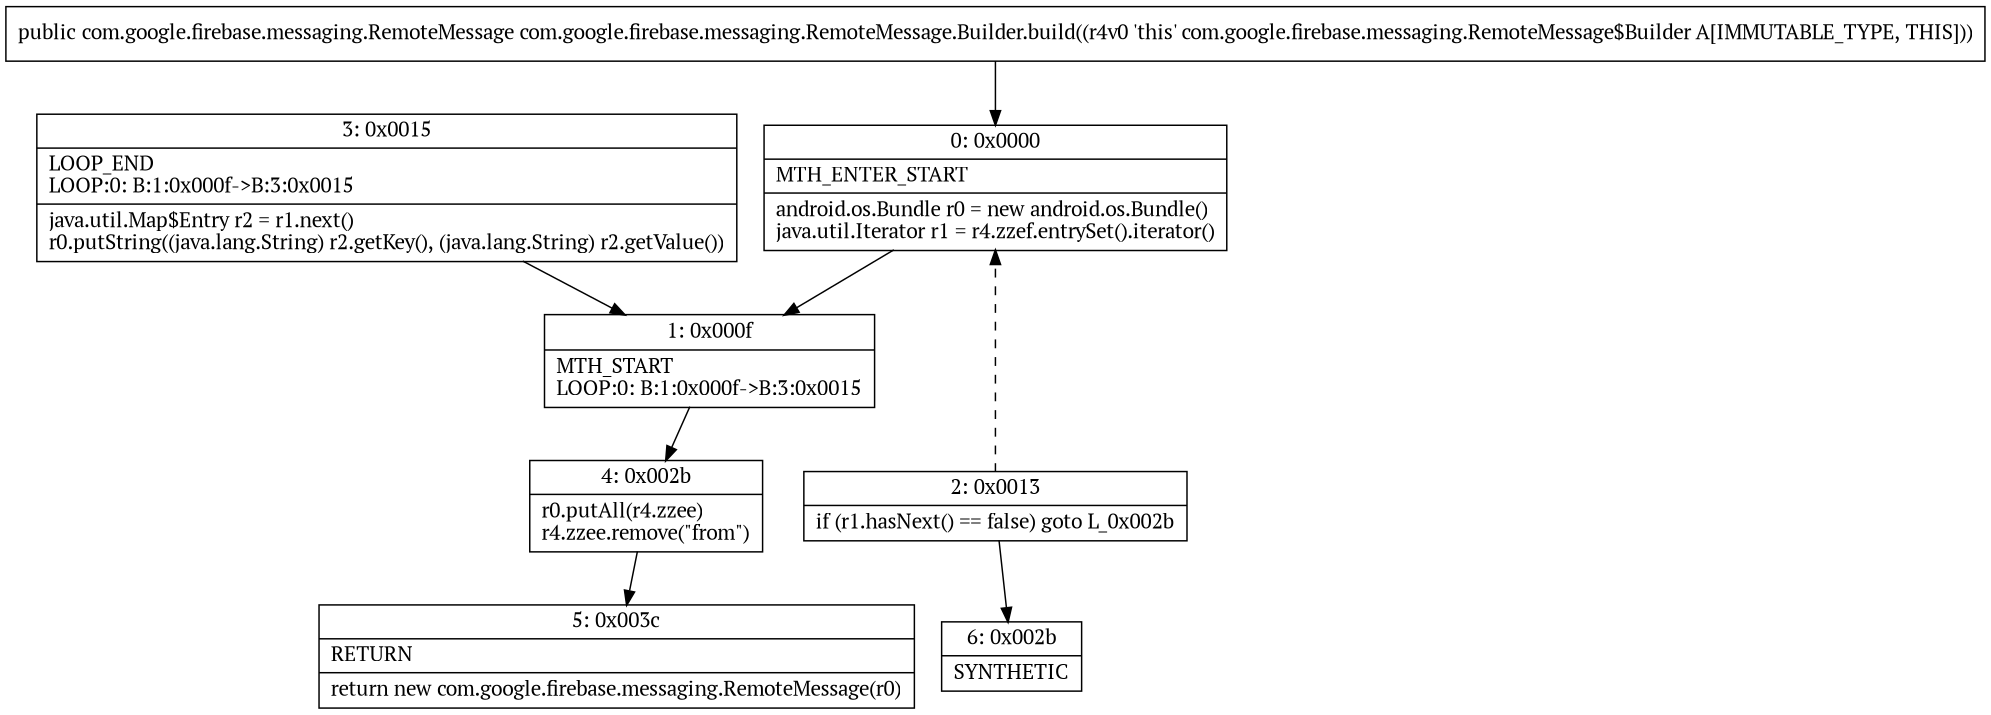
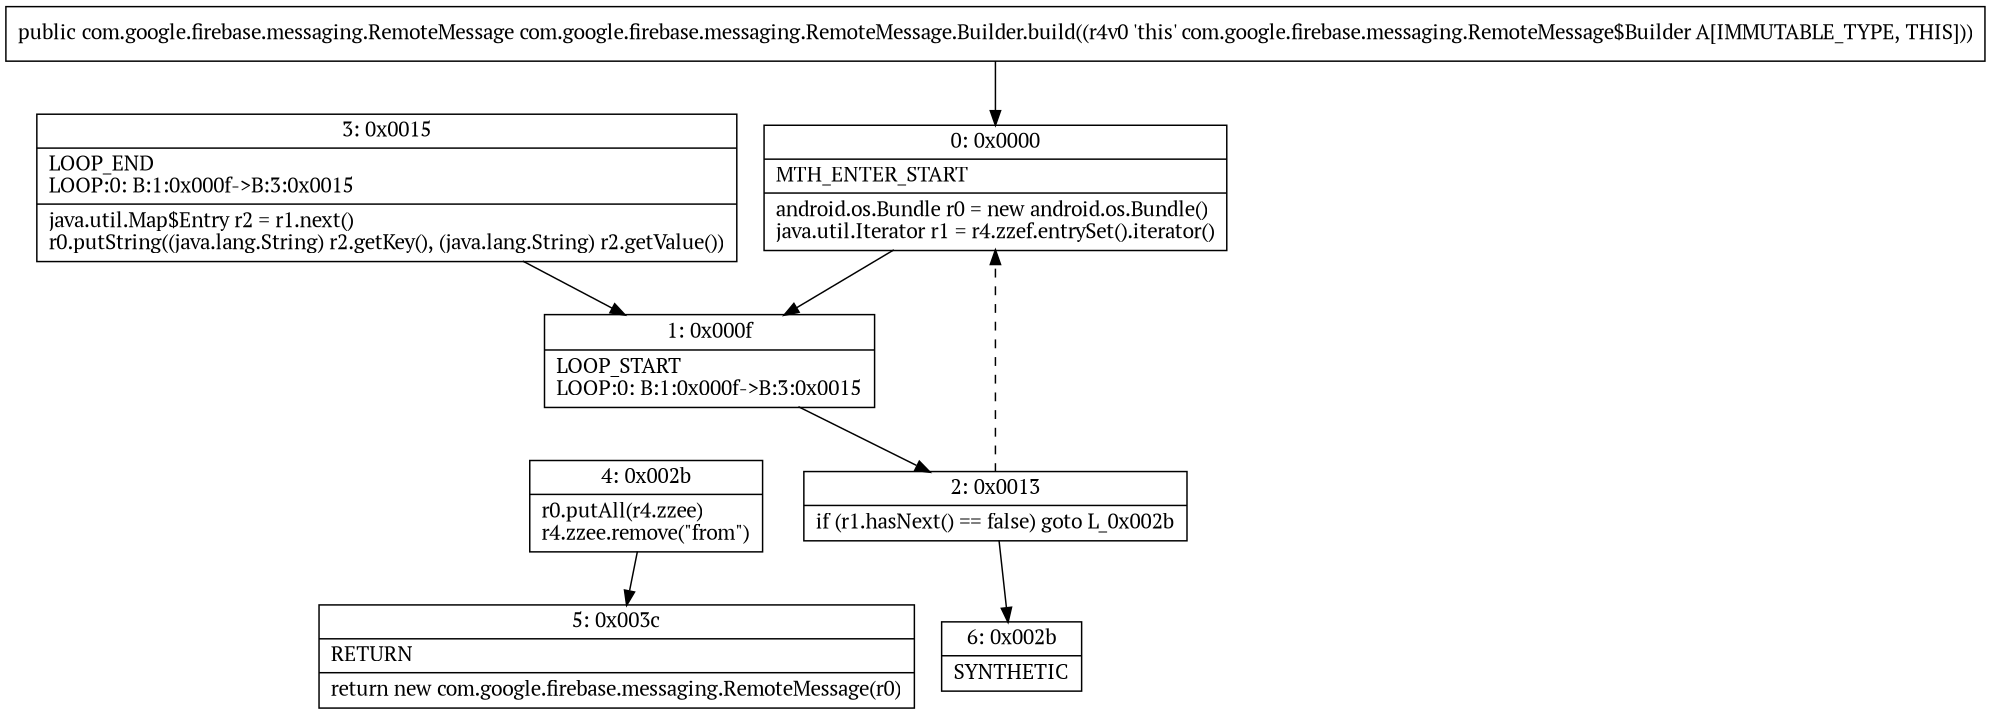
node "1: 0x000f": text "MTH_START" -> "LOOP_START"
edge "1: 0x000f" -> "4: 0x002b": now "1: 0x000f" -> "2: 0x0013"
